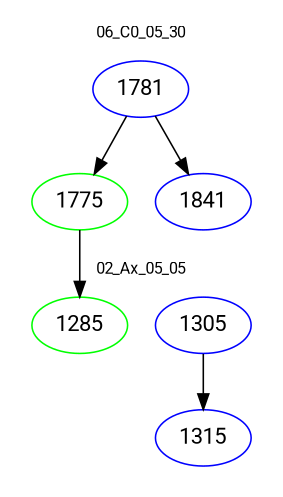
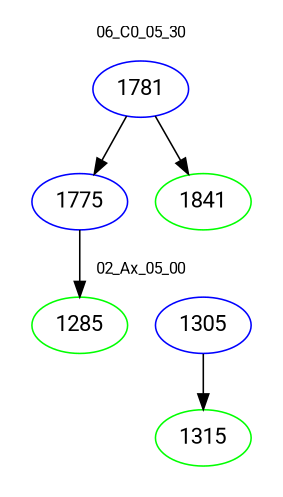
node "1775": color green -> blue
node "1841": color blue -> green
cluster "02_Ax_05_05": label "02_Ax_05_05" -> "02_Ax_05_00"
node "1315": color blue -> green
